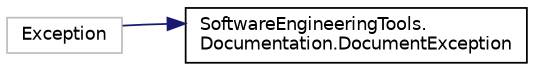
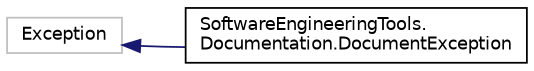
edge "Exception" -> "SoftwareEngineeringTools. Documentation.DocumentException": reversed
